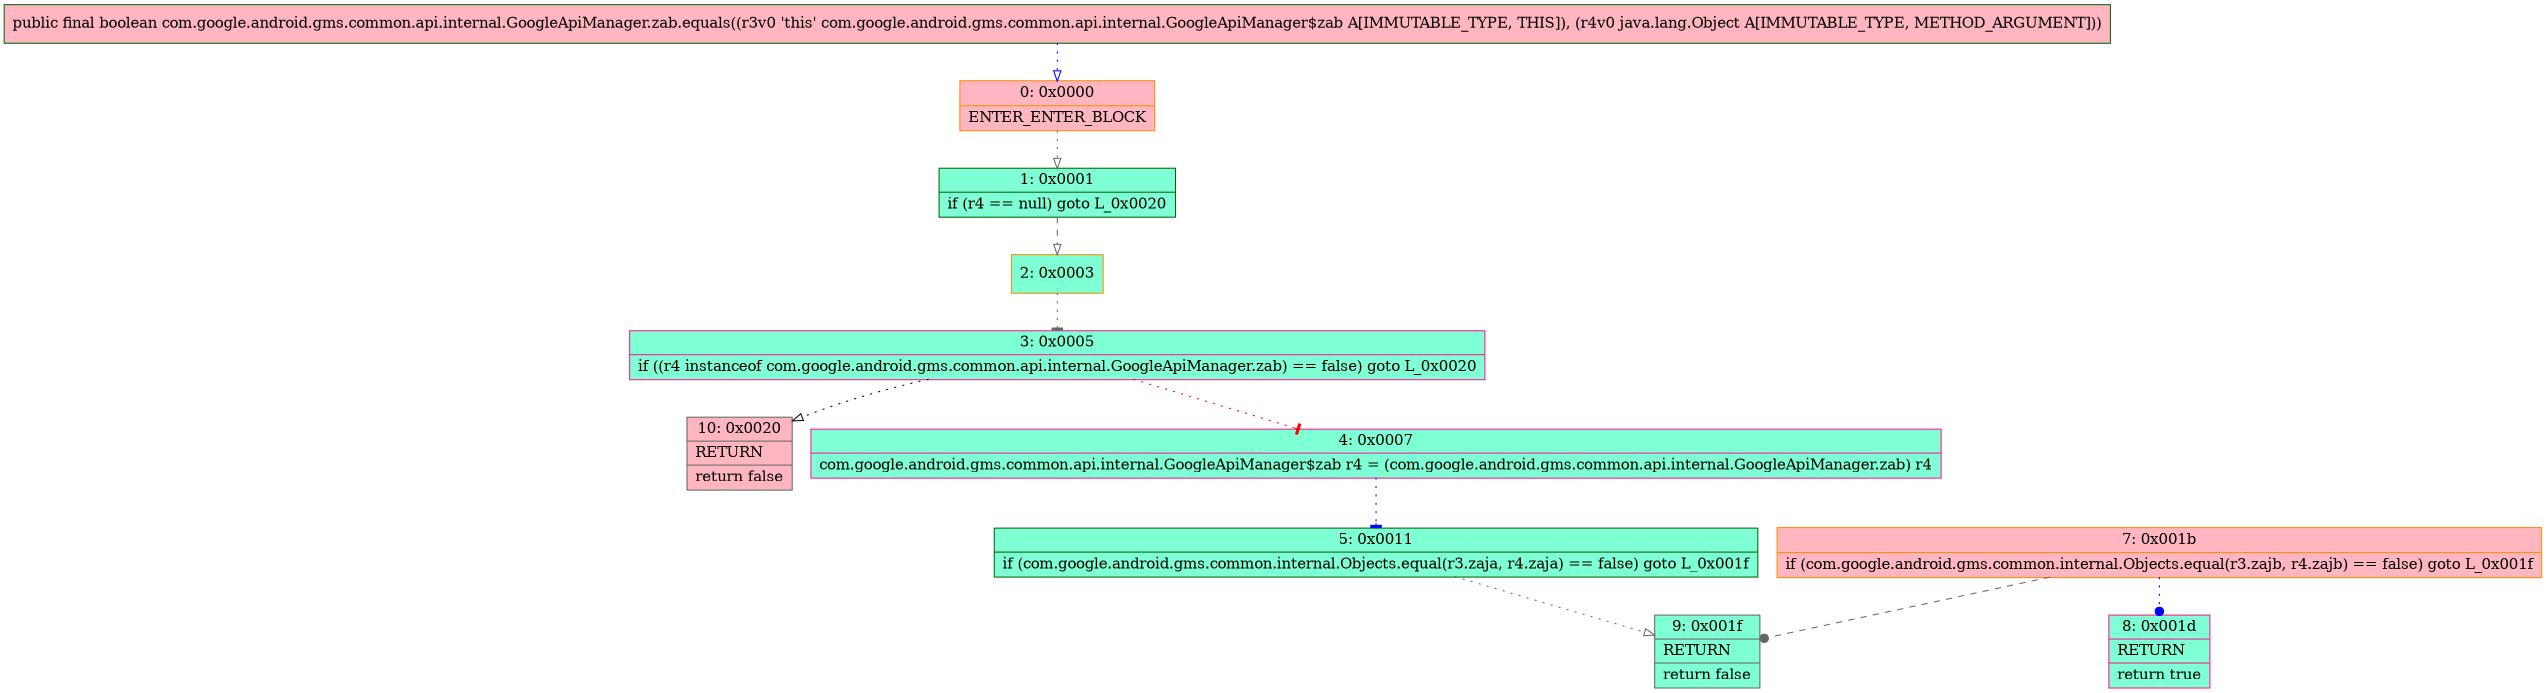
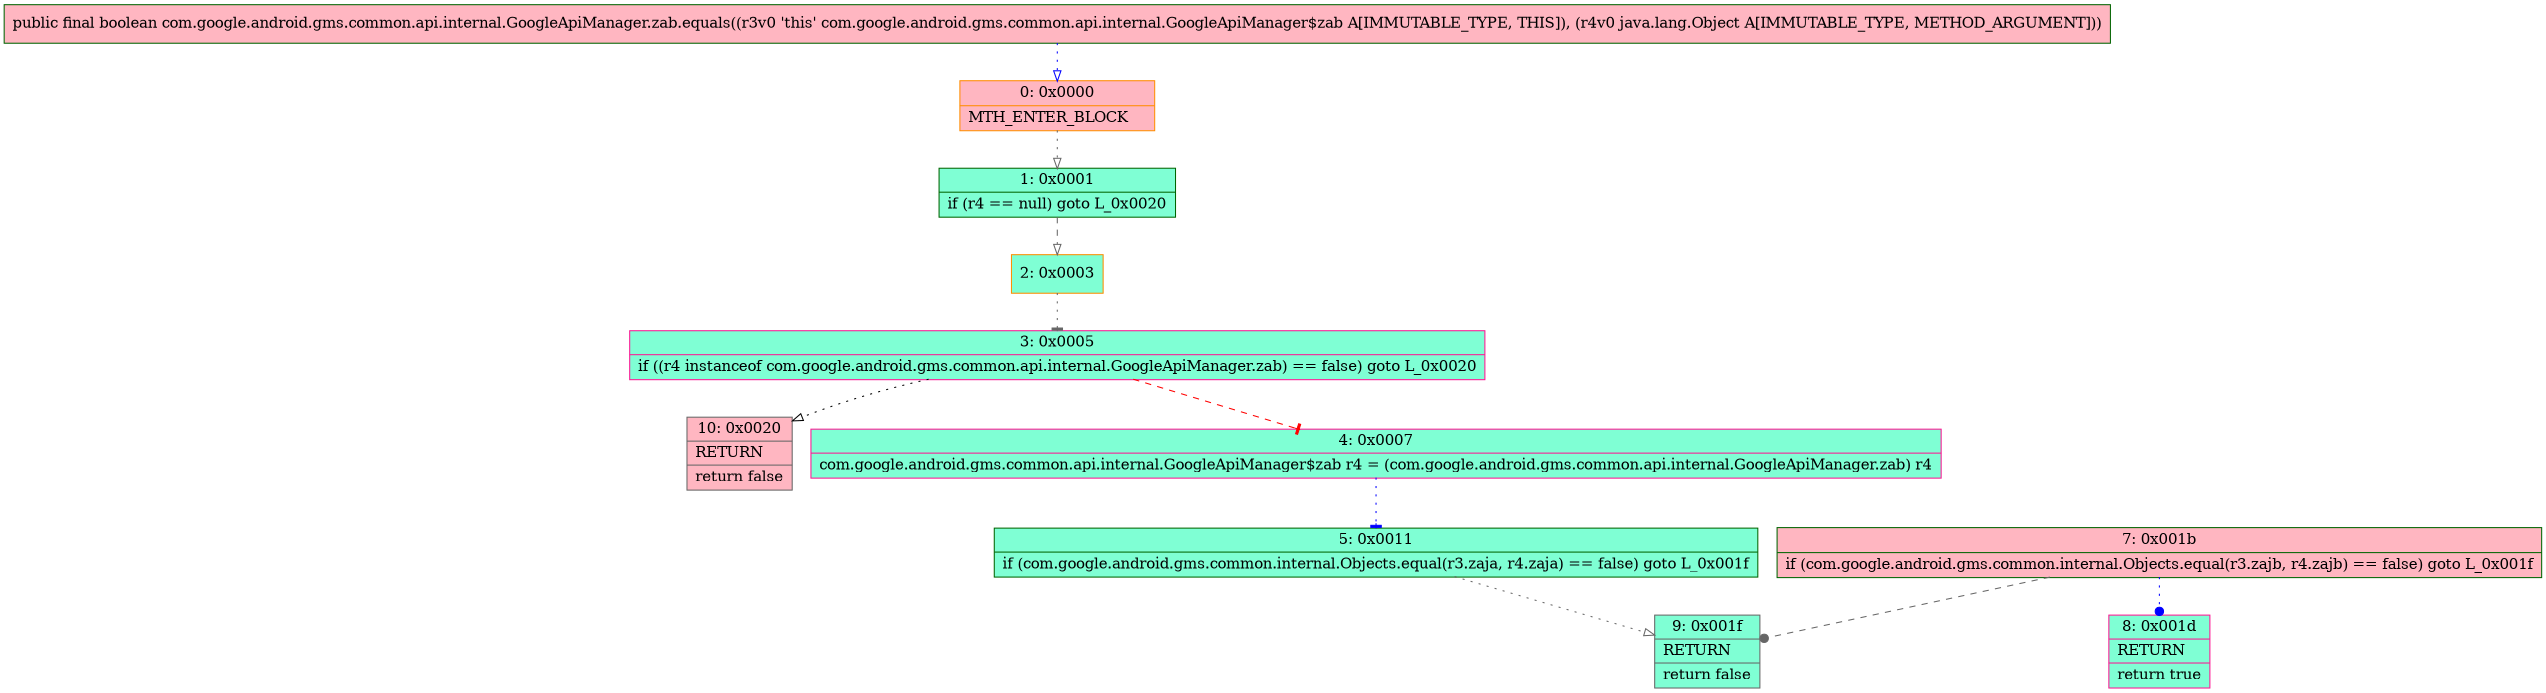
node "0: 0x0000": text "ENTER_ENTER_BLOCK" -> "MTH_ENTER_BLOCK"
edge "3: 0x0005" -> "4: 0x0007": style dotted -> dashed
node "7: 0x001b": color darkorange -> darkgreen
